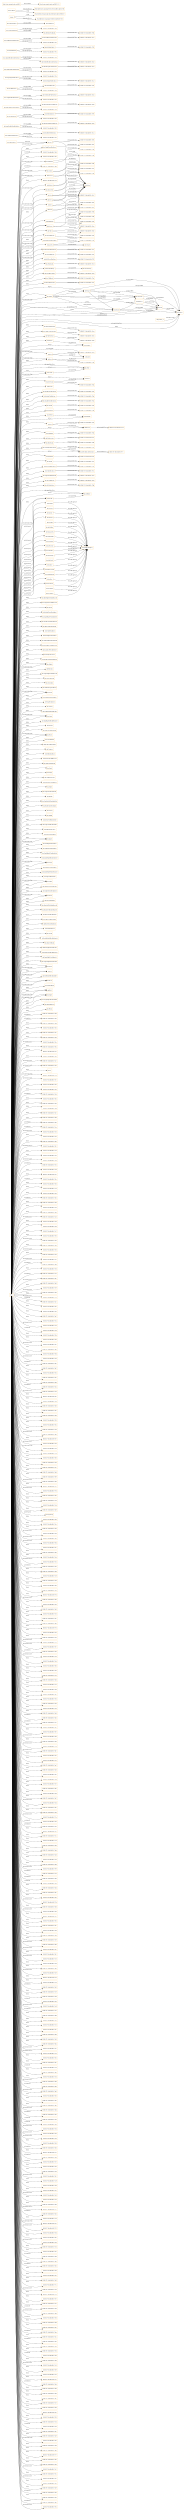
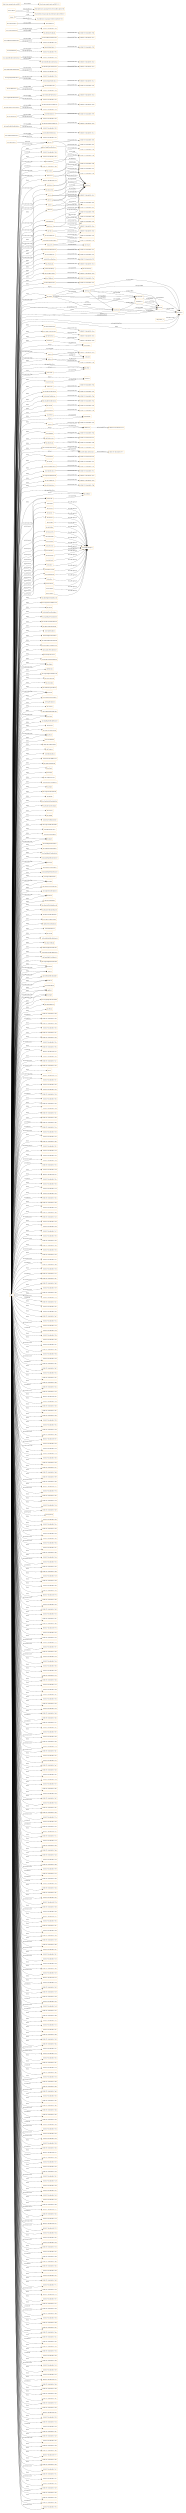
edge "xbo:Ceremony" -> "34546157:168c68a56f6:-7fd2": now "xbo:Bracelet" -> "34546157:168c68a56f6:-7fd2"
